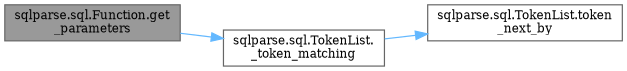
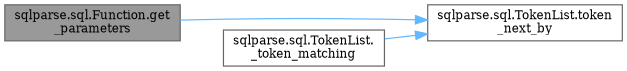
edge "sqlparse.sql.Function.get _parameters" -> "sqlparse.sql.TokenList. _token_matching": now "sqlparse.sql.Function.get _parameters" -> "sqlparse.sql.TokenList.token _next_by"
